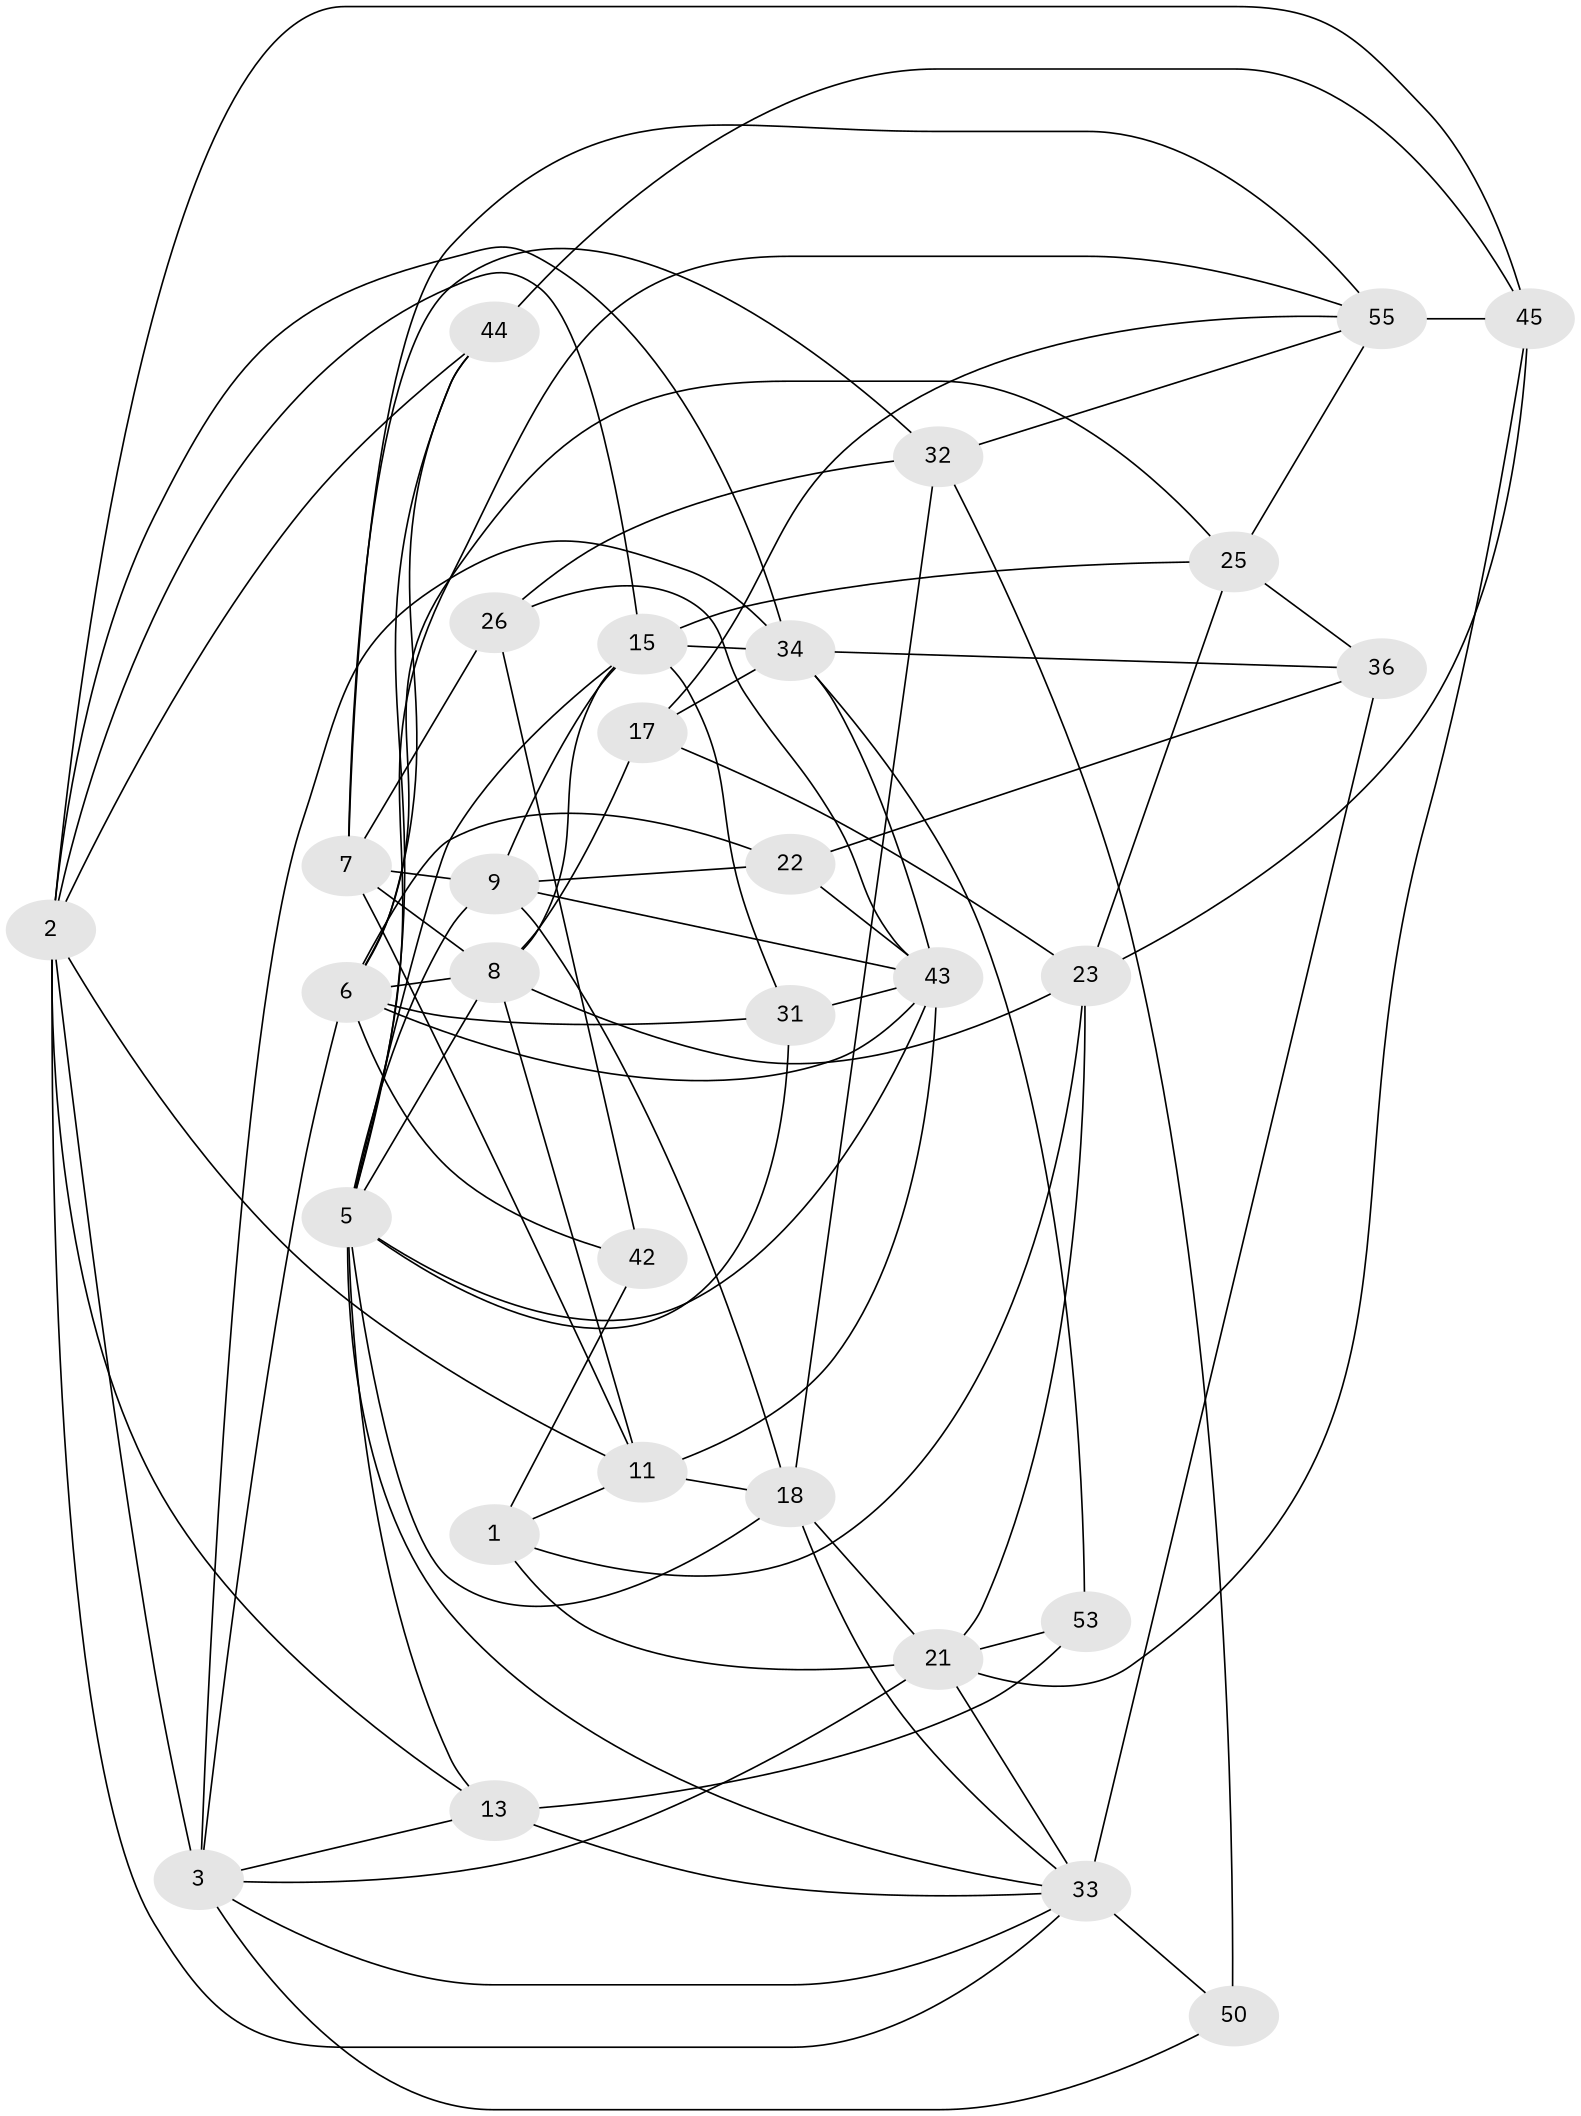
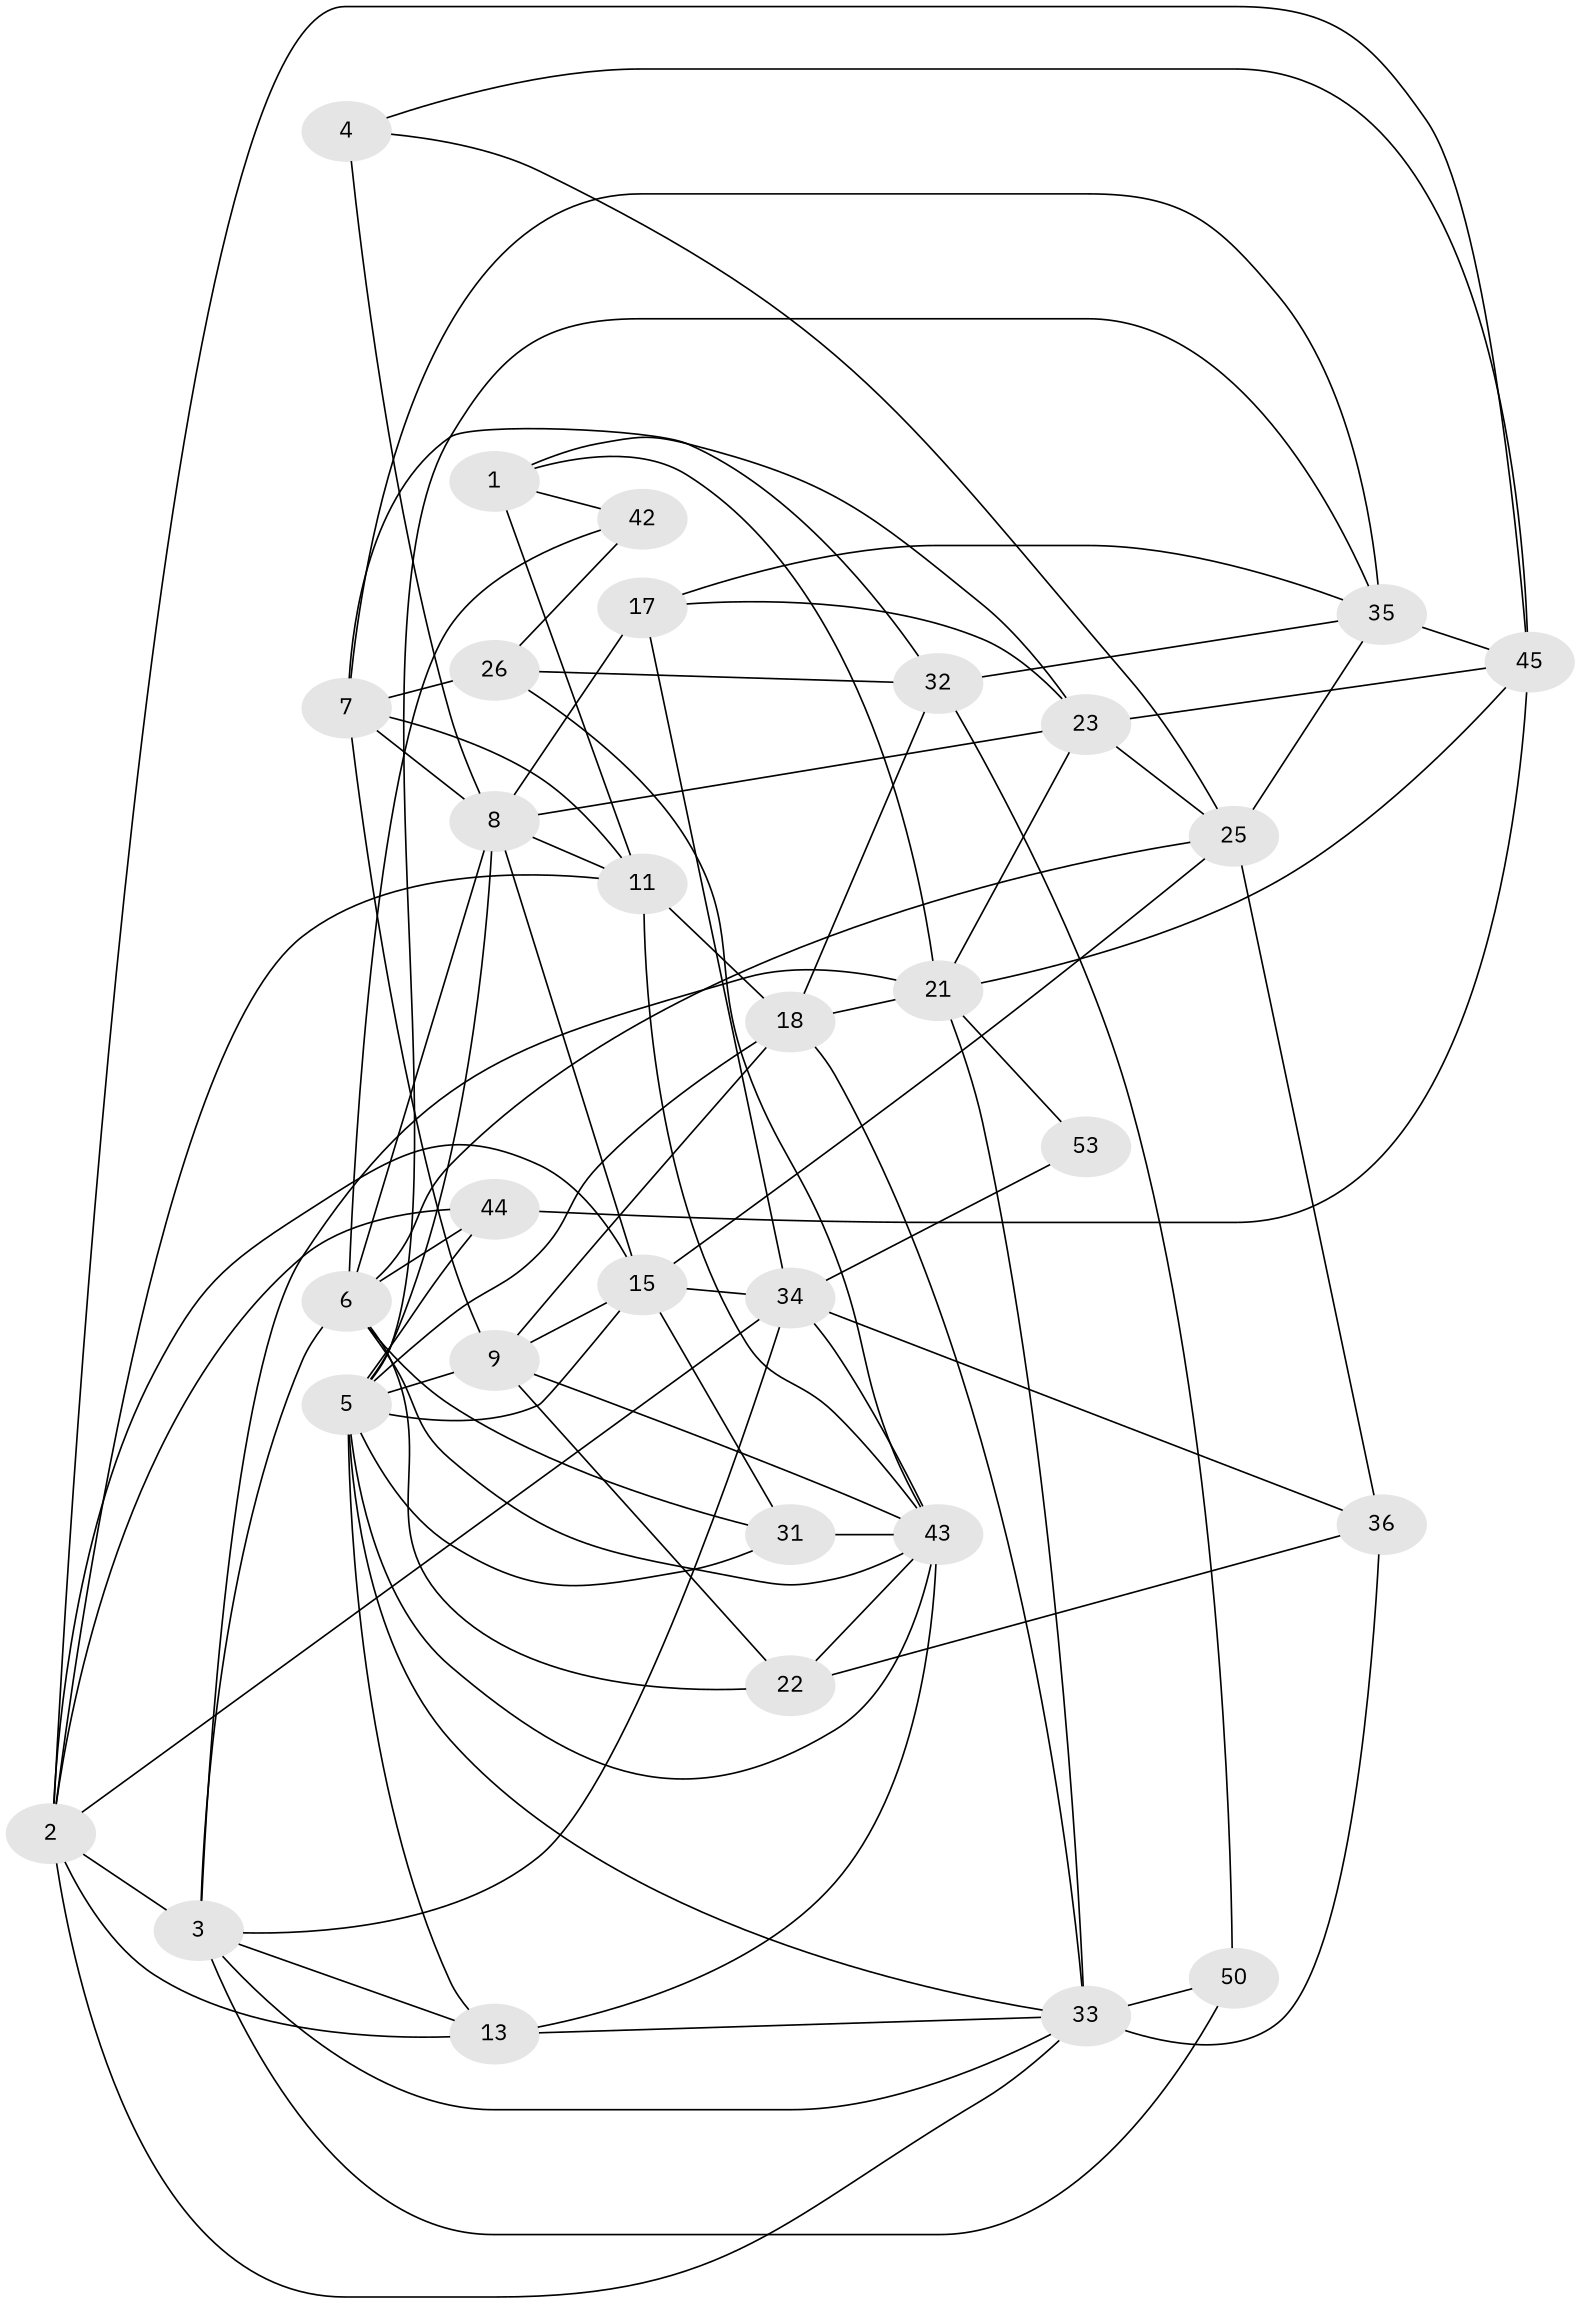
node "4": added
node "55": label "55" -> "35"
edge "53" -- "13": now "43" -- "13"
